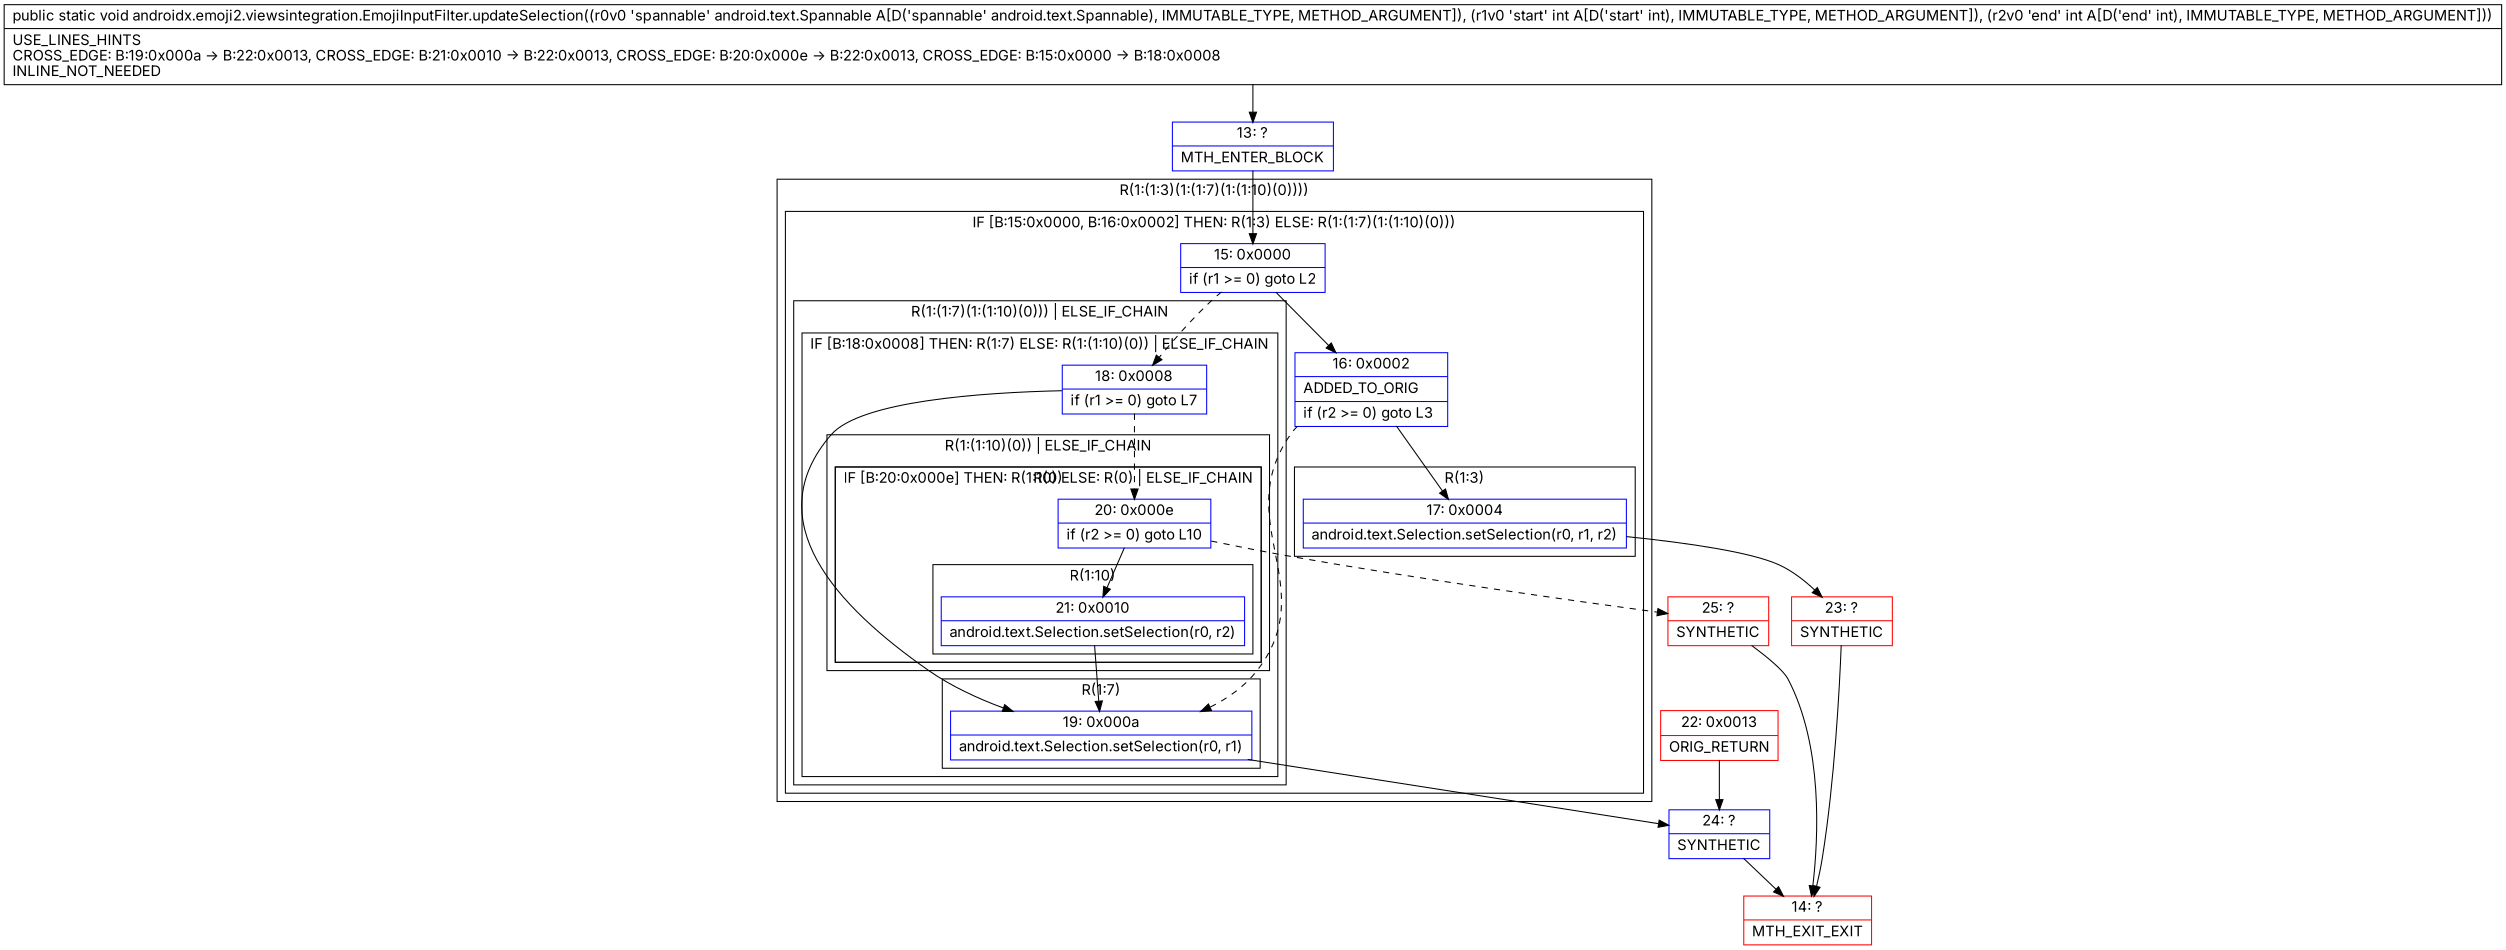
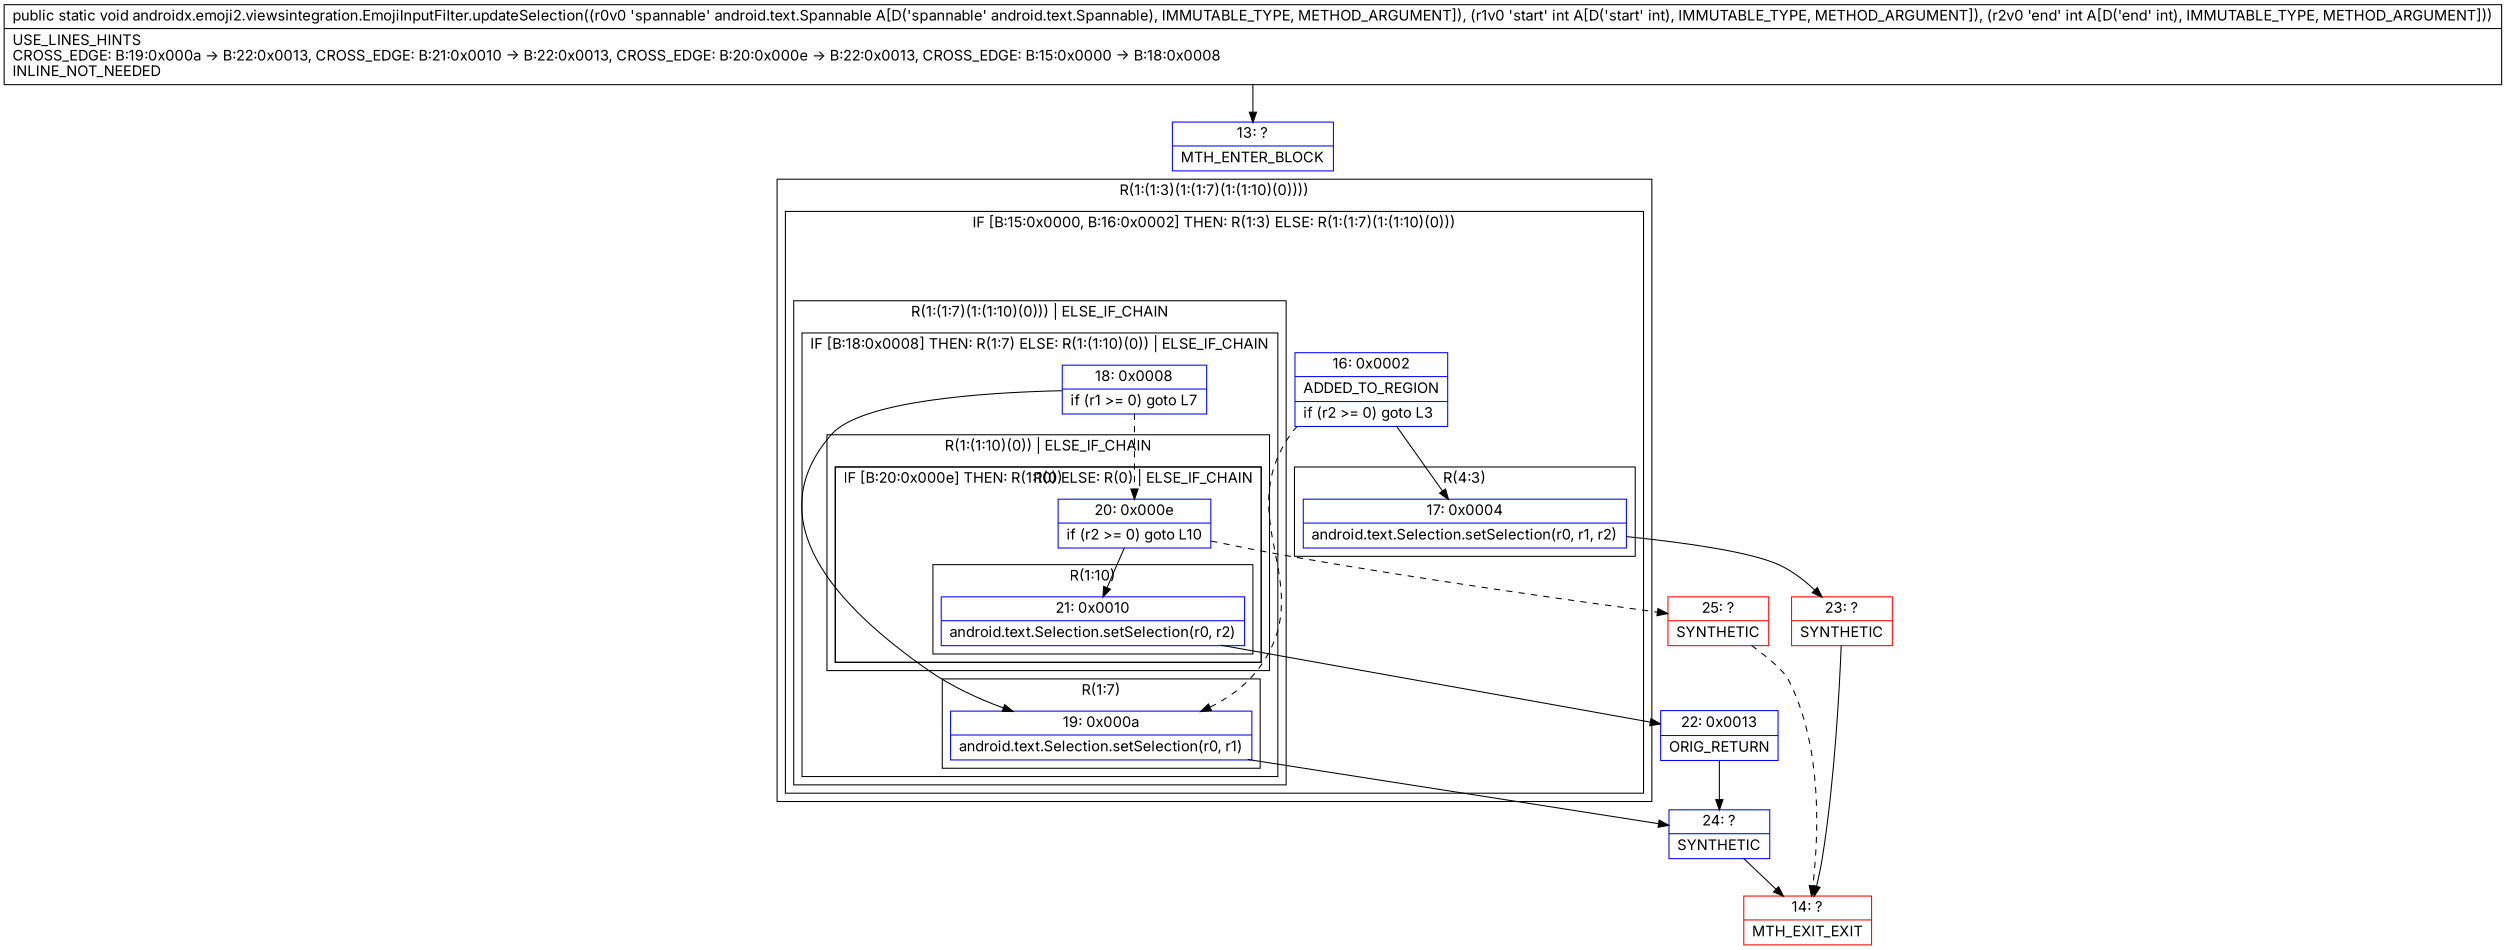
node "15: 0x0000": removed
node "16: 0x0002": text "ADDED_TO_ORIG" -> "ADDED_TO_REGION"
cluster "R(1:3)": label "R(1:3)" -> "R(4:3)"
edge "21: 0x0010" -> "19: 0x000a": now "21: 0x0010" -> "22: 0x0013"
node "22: 0x0013": color red -> blue
edge "25: ?" -> "14: ?": style solid -> dashed
